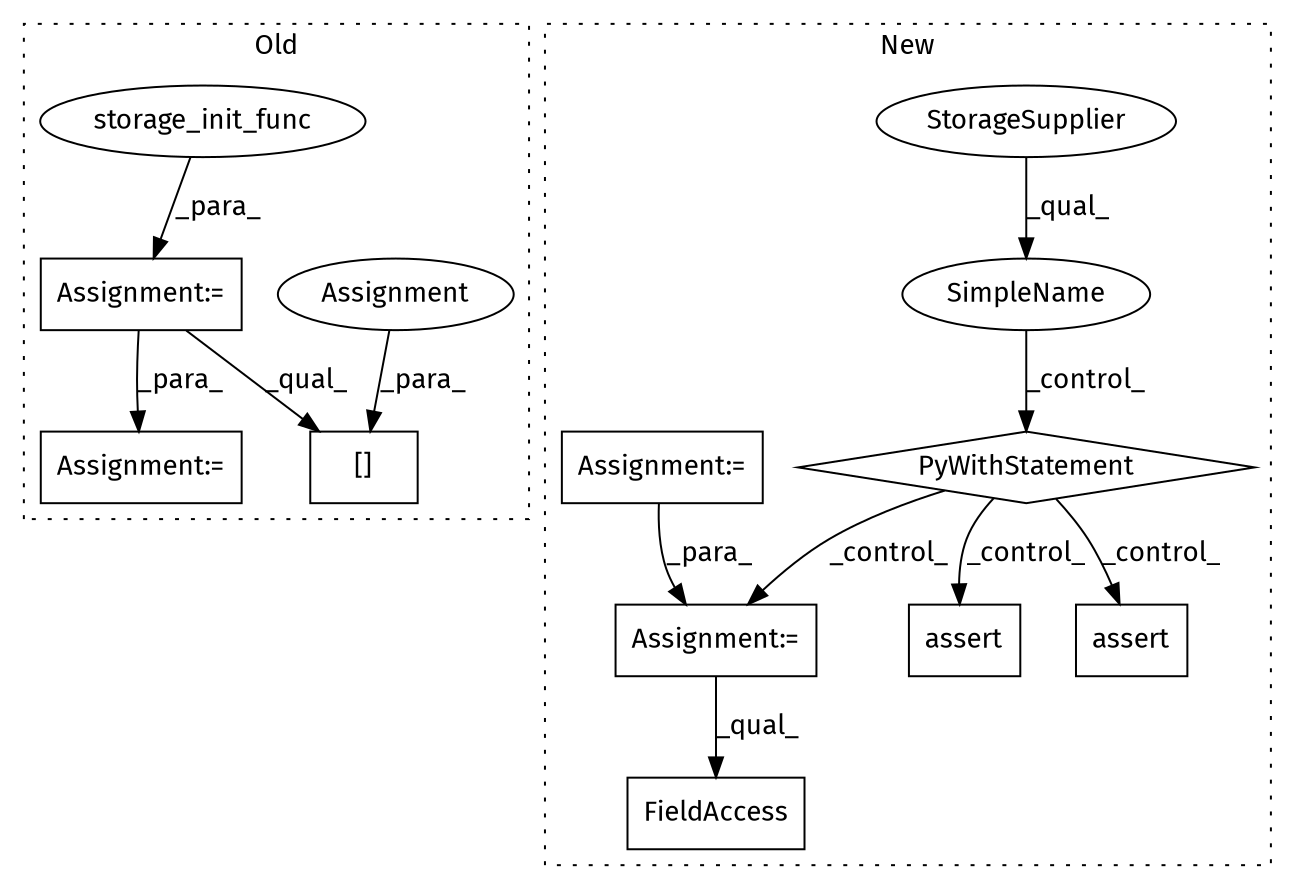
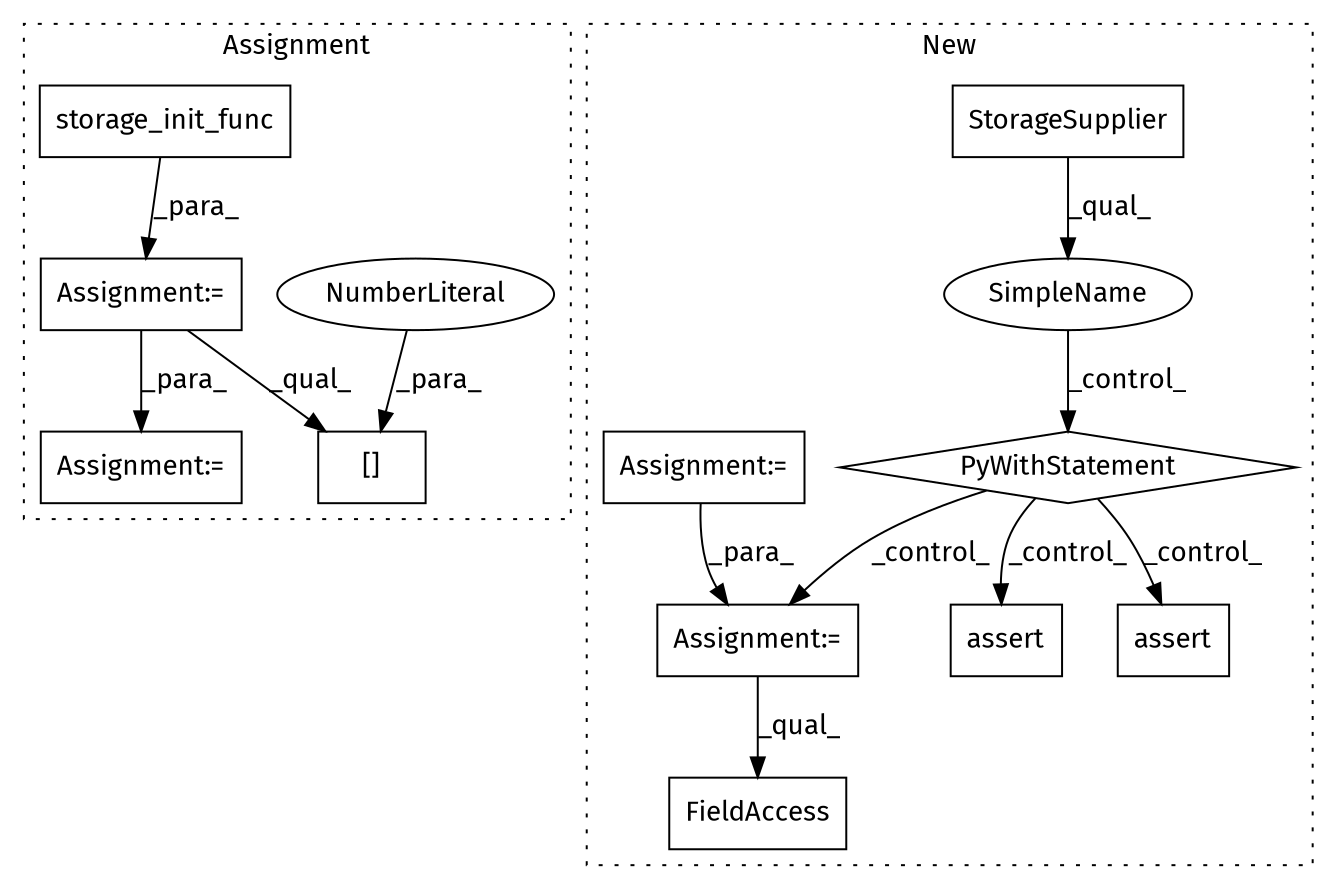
cluster "Old": label "Old" -> "Assignment"
node "storage_init_func": shape ellipse -> box
node "StorageSupplier": shape ellipse -> box
node "Assignment": label "Assignment" -> "NumberLiteral"
